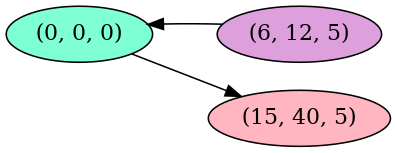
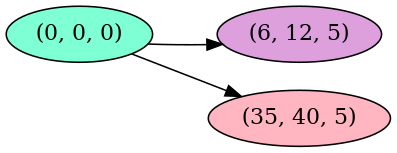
edge "(6, 12, 5)" -> "(0, 0, 0)": reversed
node "(15, 40, 5)": label "(15, 40, 5)" -> "(35, 40, 5)"
